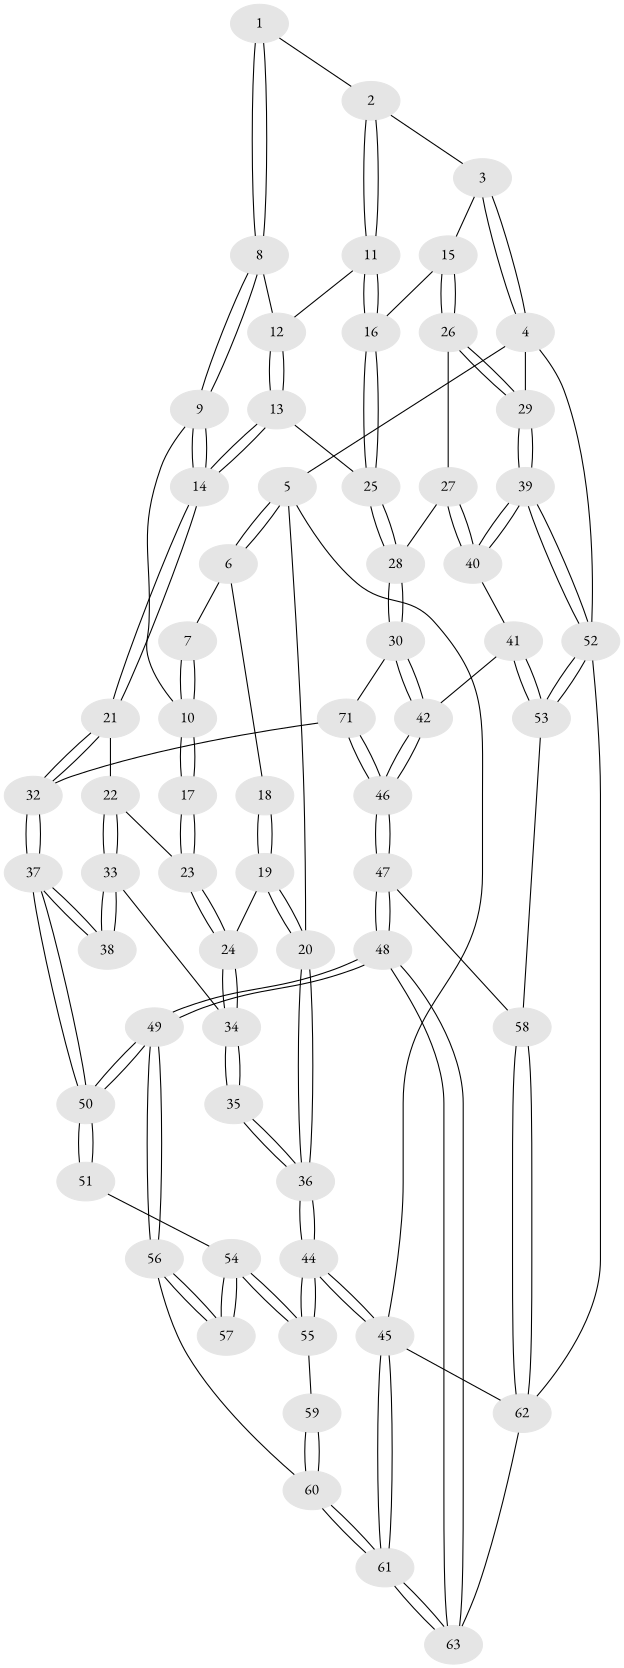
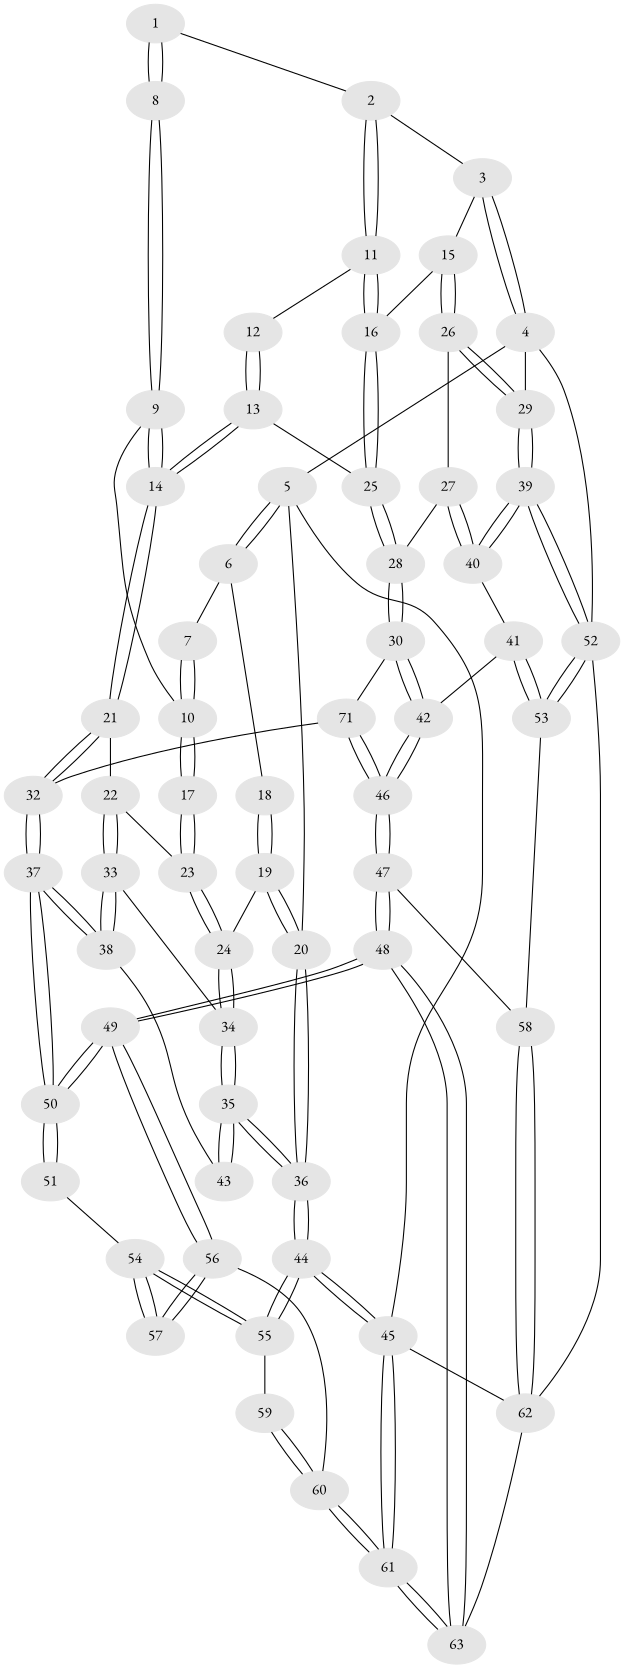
edge "8" -- "12": removed
node "43": added
